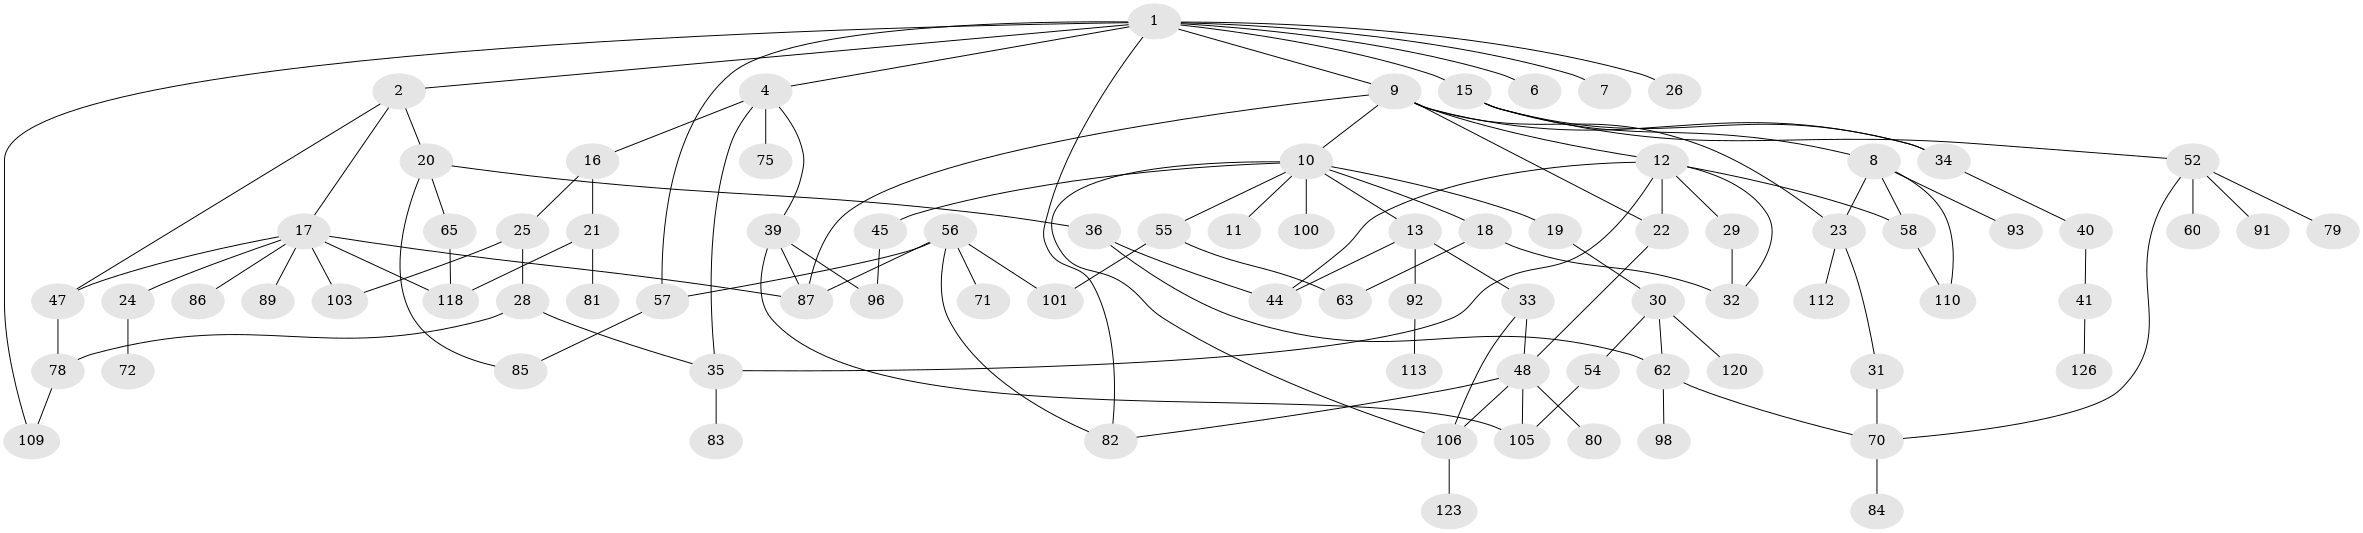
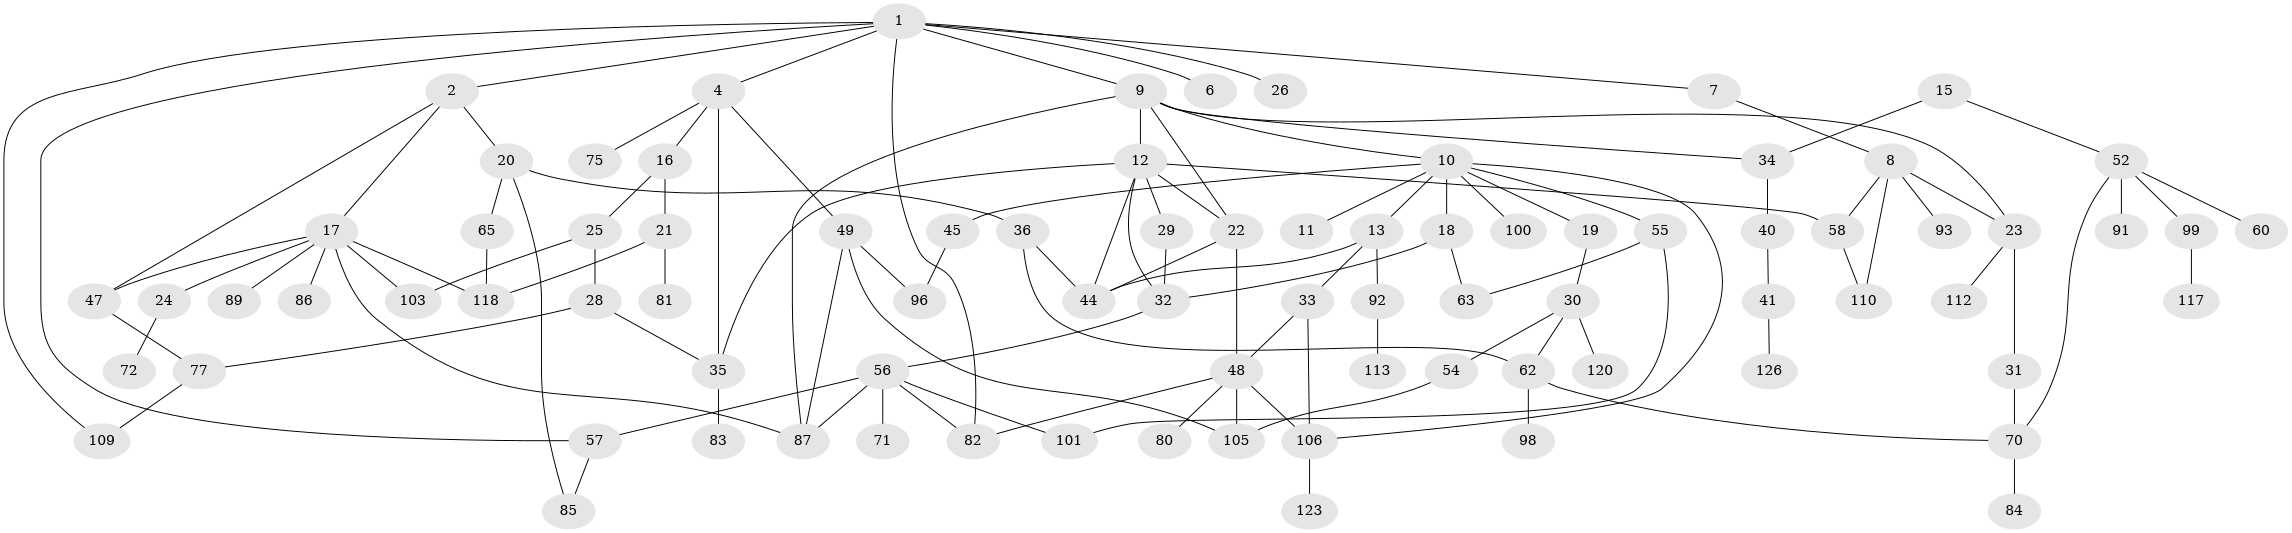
edge "1" -- "15": removed
edge "15" -- "8": now "7" -- "8"
node "39": label "39" -> "49"
node "79": label "79" -> "99"
edge "22" -- "44": added
node "117": added
edge "32" -- "56": added
node "78": label "78" -> "77"
